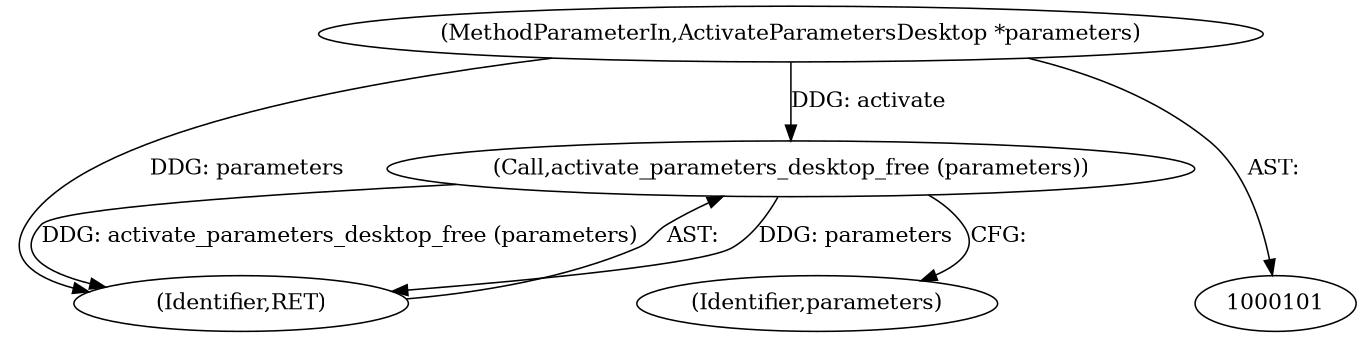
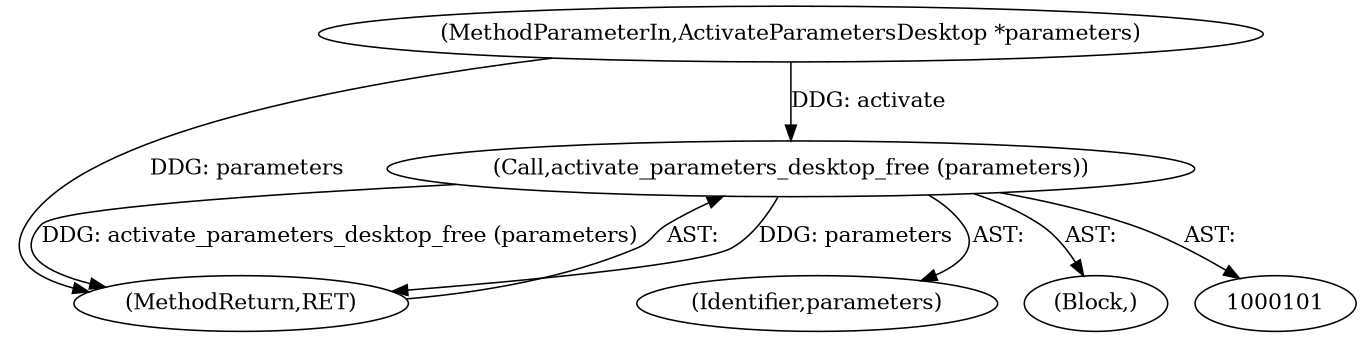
edge "(MethodParameterIn,ActivateParametersDesktop *parameters)" -> "1000101": now "(Call,activate_parameters_desktop_free (parameters))" -> "1000101"
edge "(Call,activate_parameters_desktop_free (parameters))" -> "(Identifier,parameters)": label "CFG: " -> "AST: "
node "(Identifier,RET)": label "(Identifier,RET)" -> "(MethodReturn,RET)"
node "(Block,)": added
